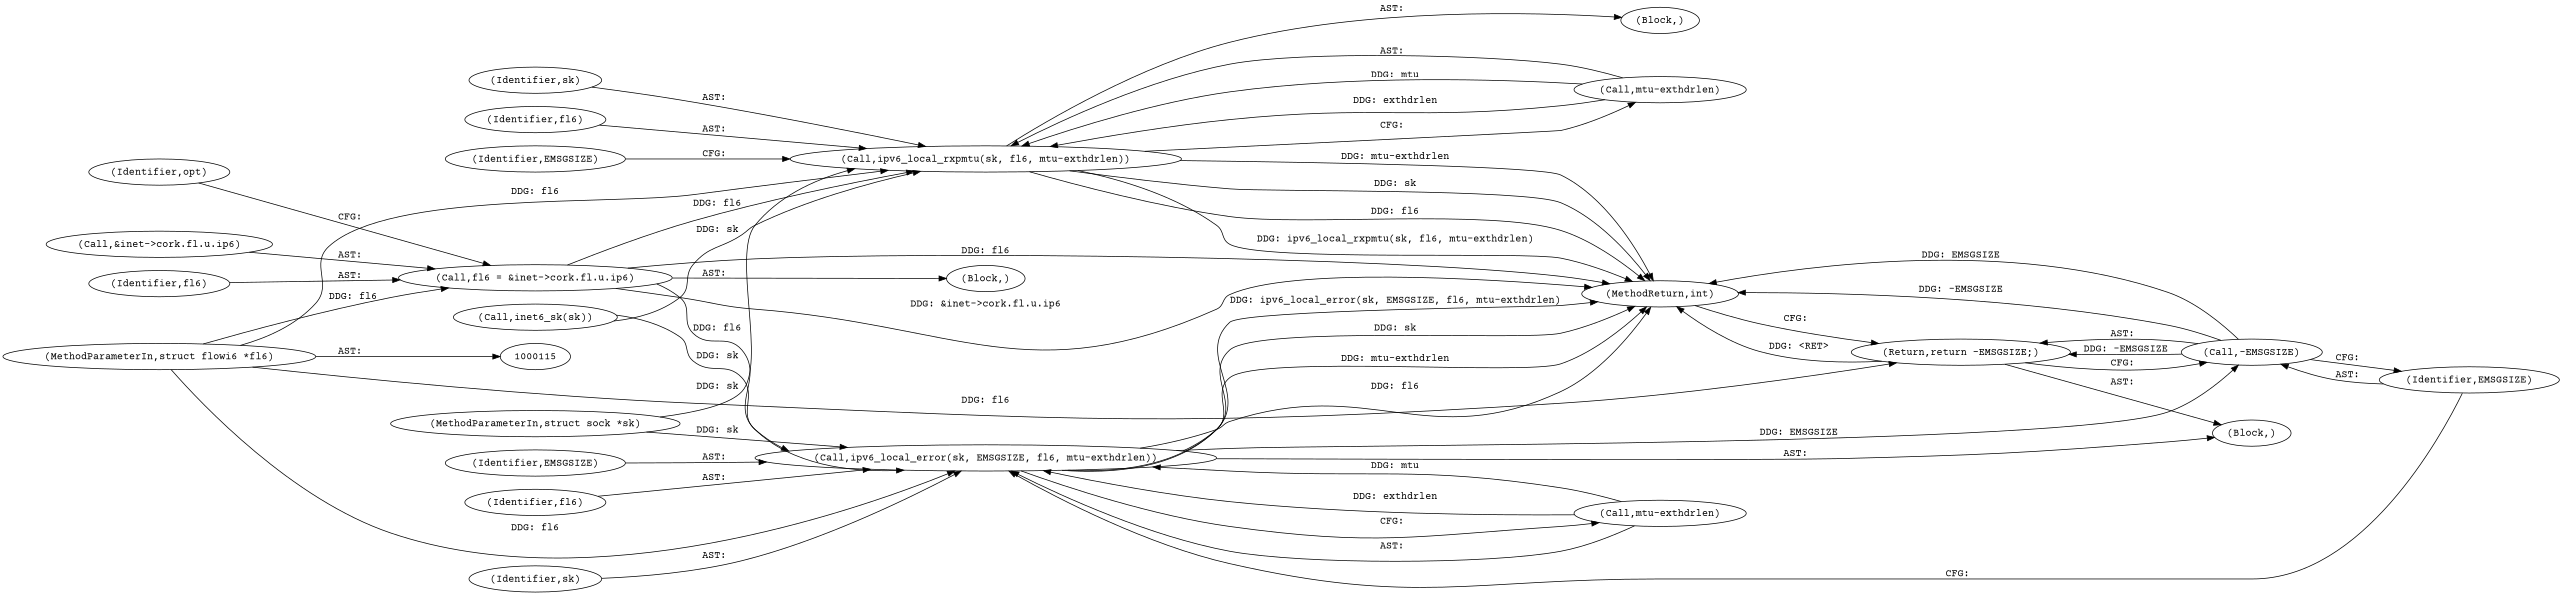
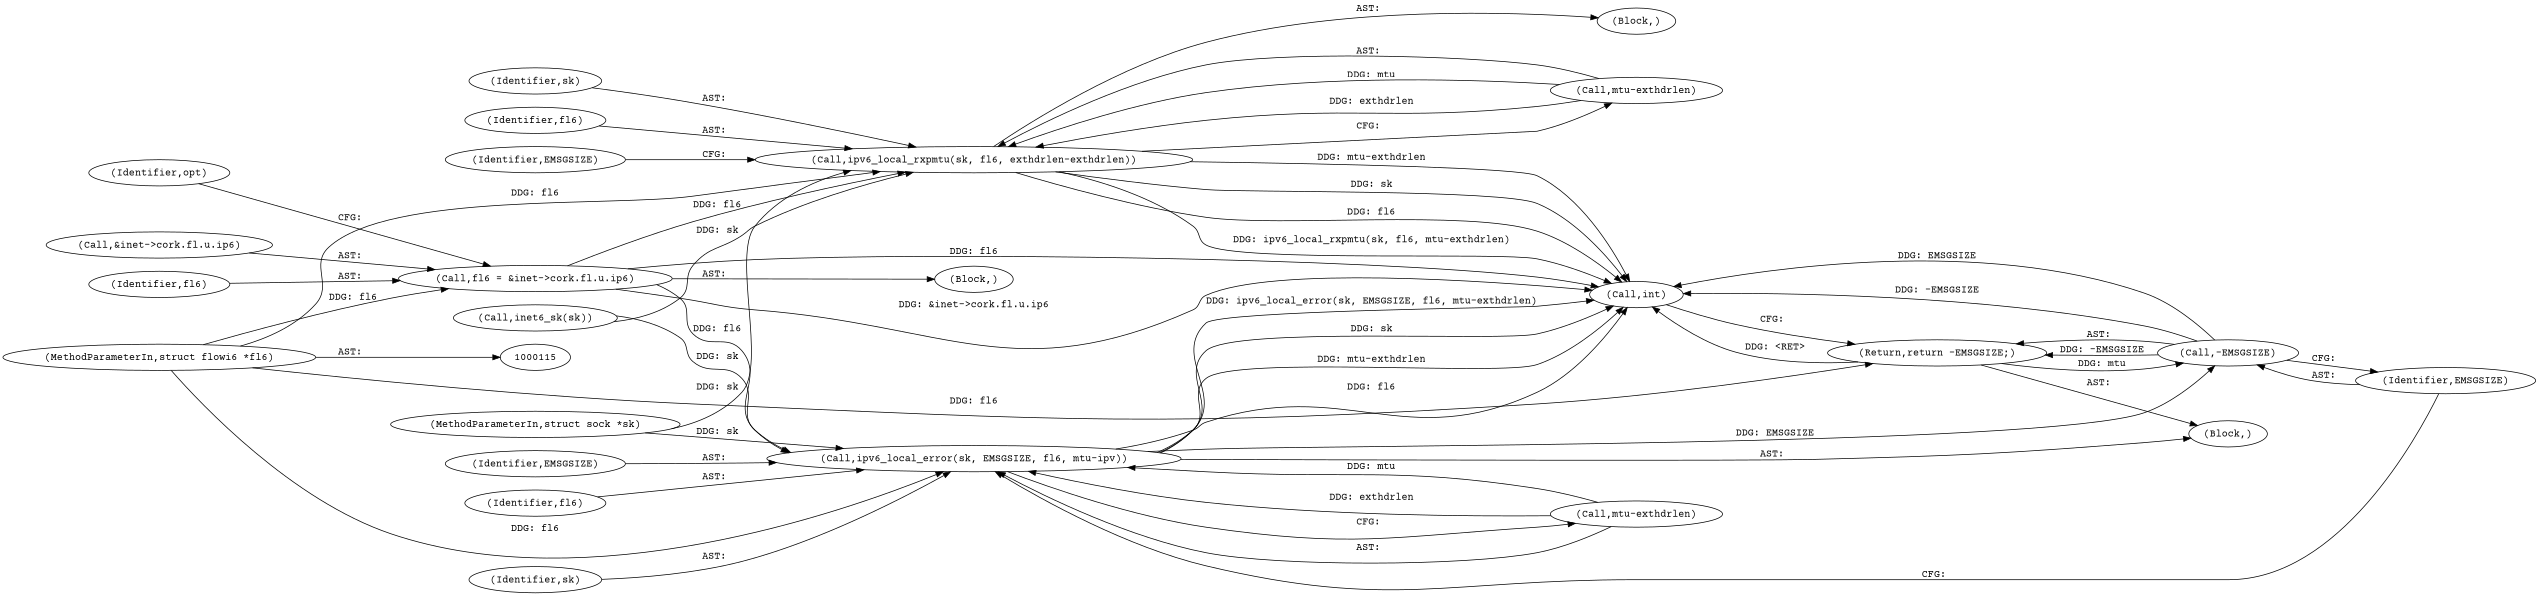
node "(Call,ipv6_local_rxpmtu(sk, fl6, mtu-exthdrlen))": label "(Call,ipv6_local_rxpmtu(sk, fl6, mtu-exthdrlen))" -> "(Call,ipv6_local_rxpmtu(sk, fl6, exthdrlen-exthdrlen))"
node "(MethodReturn,int)": label "(MethodReturn,int)" -> "(Call,int)"
edge "(Return,return -EMSGSIZE;)" -> "(Call,-EMSGSIZE)": label "CFG: " -> "DDG: mtu"
node "(Call,ipv6_local_error(sk, EMSGSIZE, fl6, mtu-exthdrlen))": label "(Call,ipv6_local_error(sk, EMSGSIZE, fl6, mtu-exthdrlen))" -> "(Call,ipv6_local_error(sk, EMSGSIZE, fl6, mtu-ipv))"
